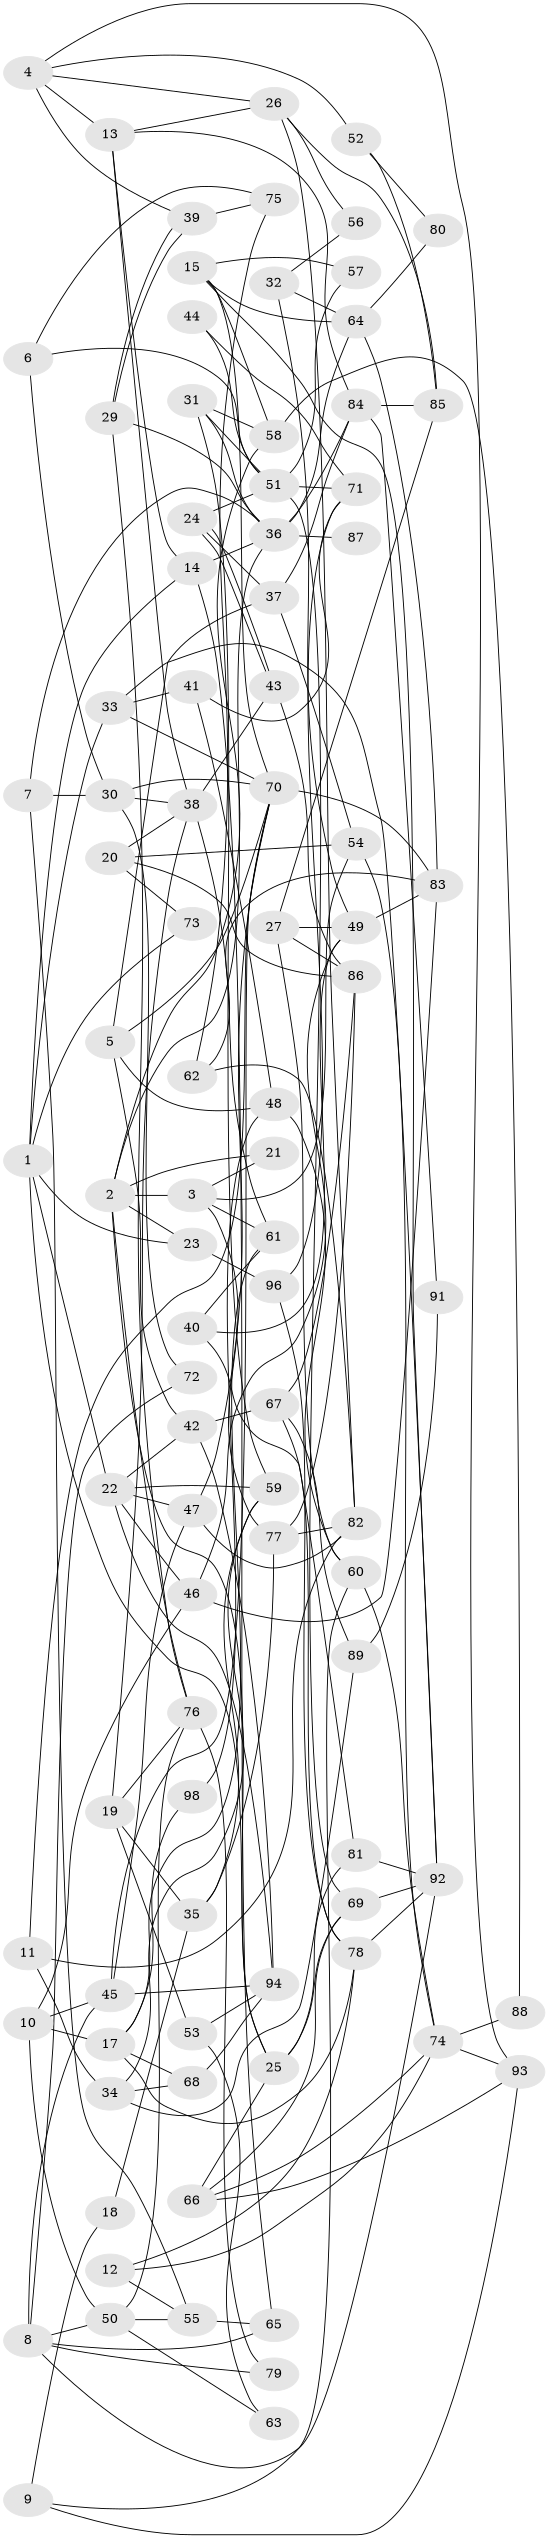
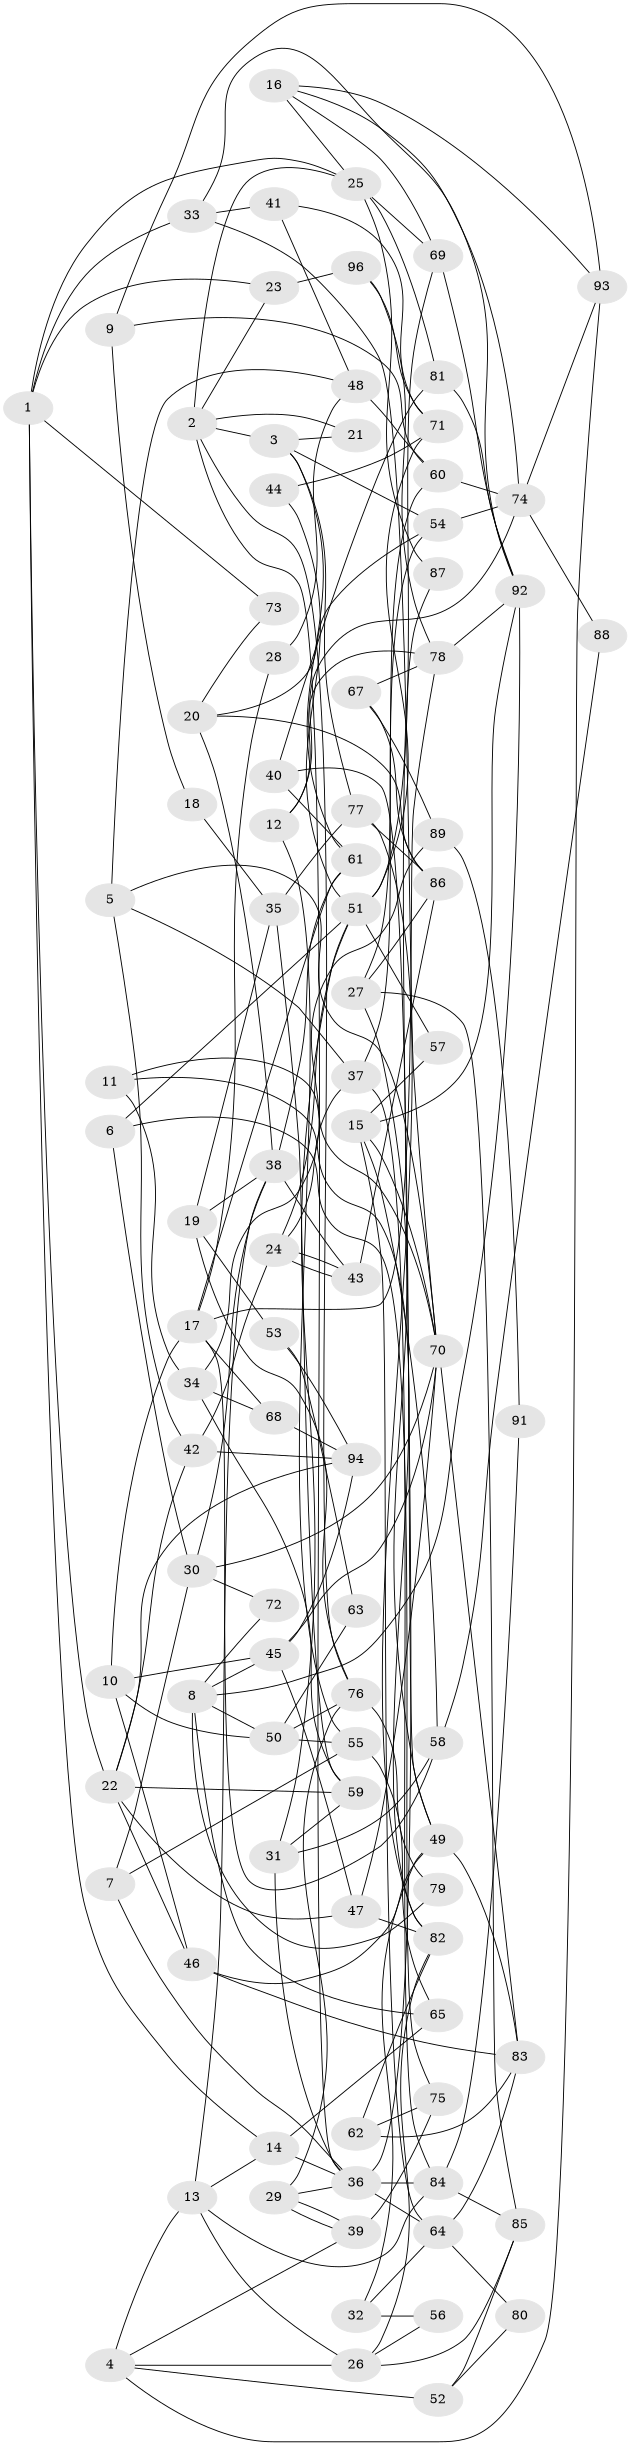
edge "25" -- "87": added
edge "58" -- "2": now "58" -- "17"
edge "67" -- "42": now "24" -- "42"
node "98": label "98" -> "28"
node "66": label "66" -> "16"
